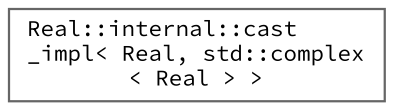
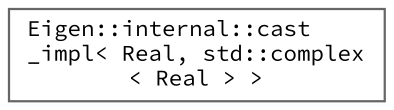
node "Real::internal::cast _impl< Real, std::complex < Real > >": label "Real::internal::cast _impl< Real, std::complex < Real > >" -> "Eigen::internal::cast _impl< Real, std::complex < Real > >"
